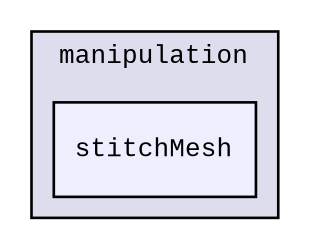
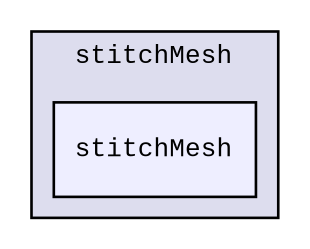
cluster "manipulation": label "manipulation" -> "stitchMesh"
